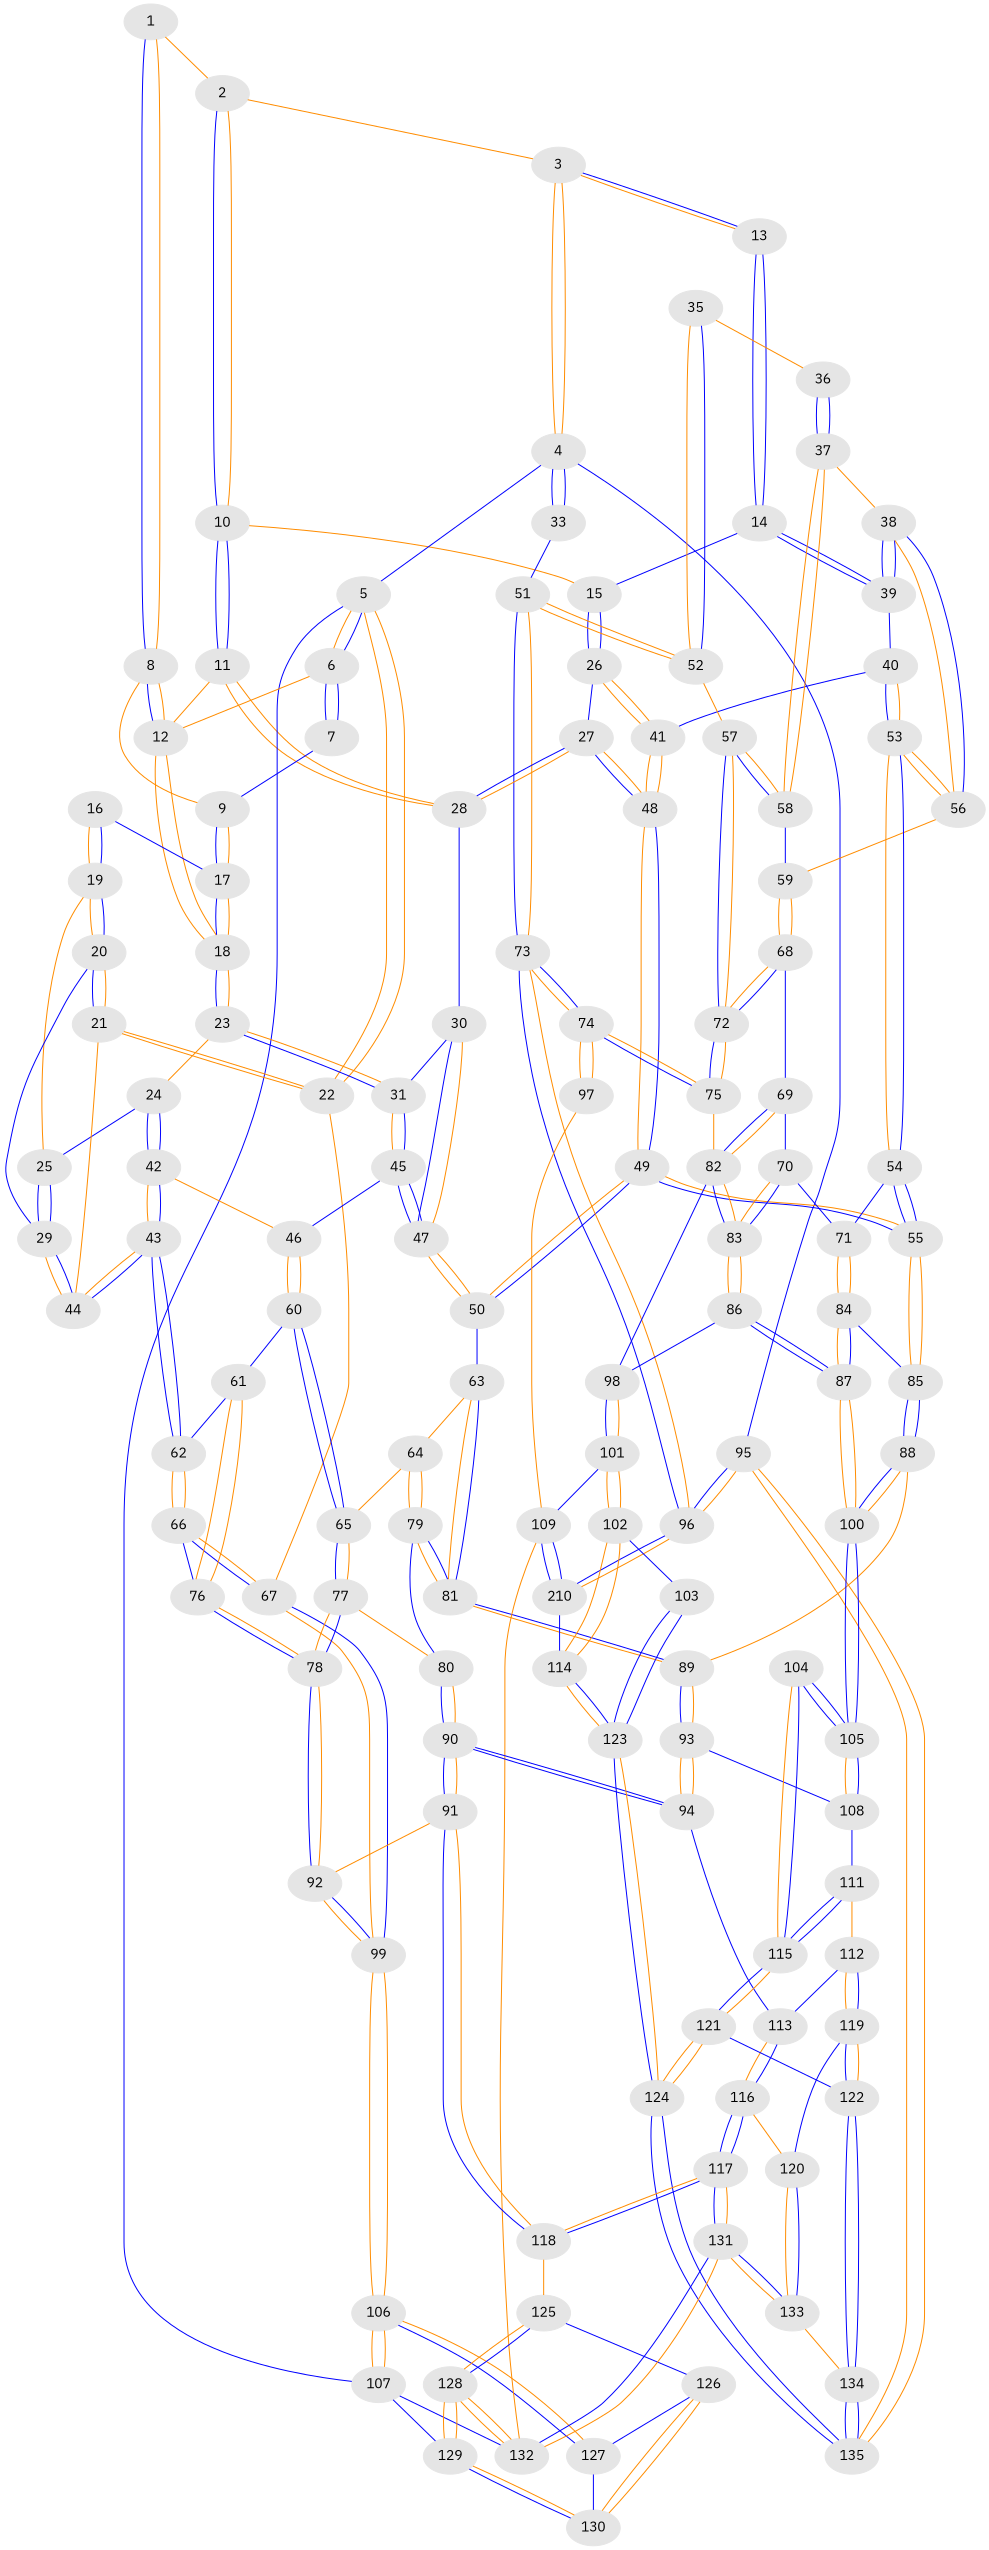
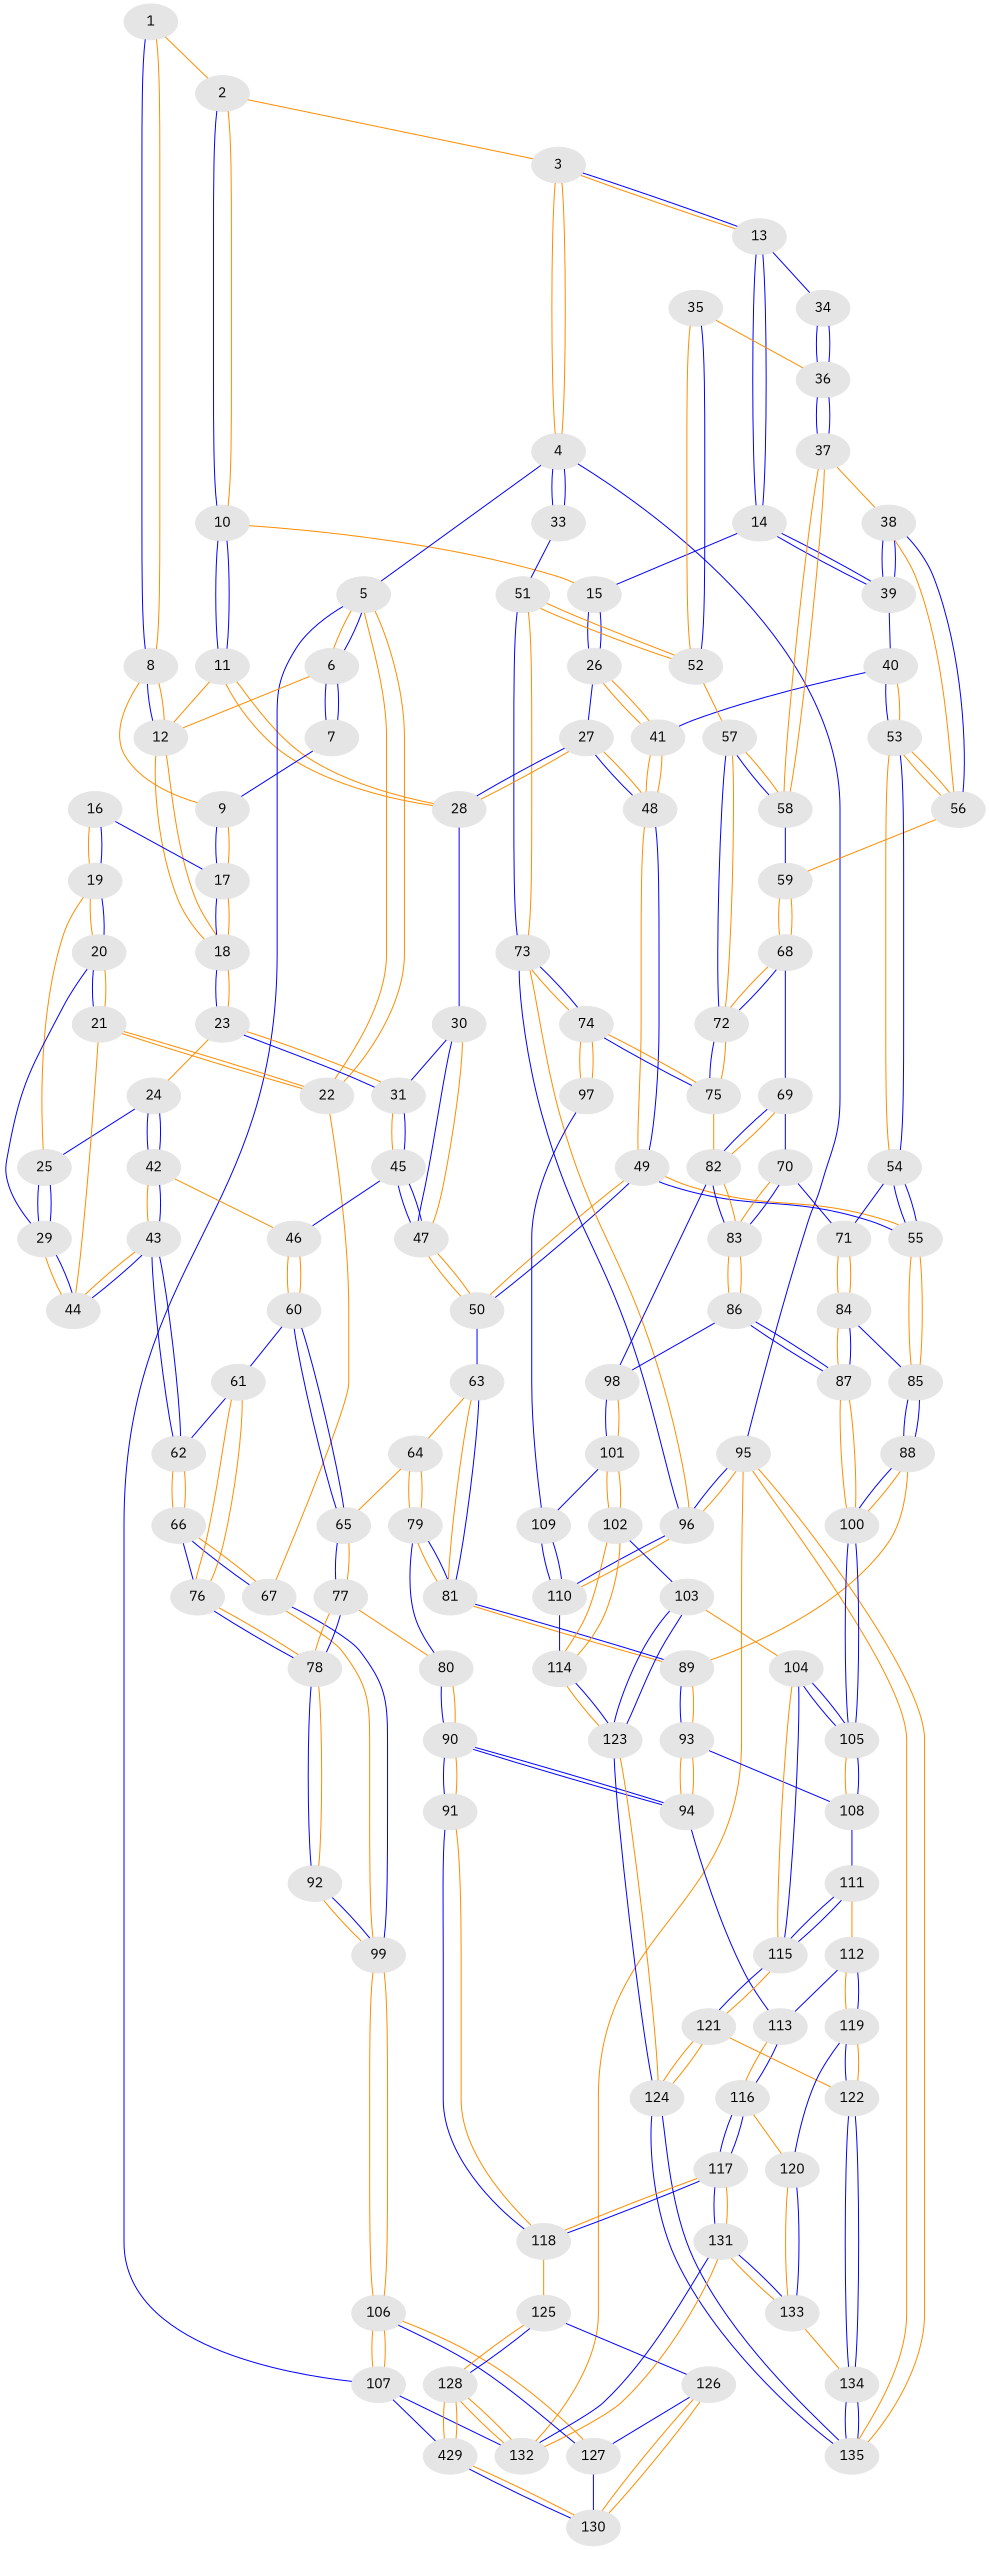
node "34": added
edge "97" -- "109": color darkorange -> blue
node "210": label "210" -> "110"
edge "103" -- "104": added
edge "91" -- "92": removed
edge "109" -- "132": now "95" -- "132"
edge "121" -- "122": color blue -> darkorange
node "129": label "129" -> "429"
